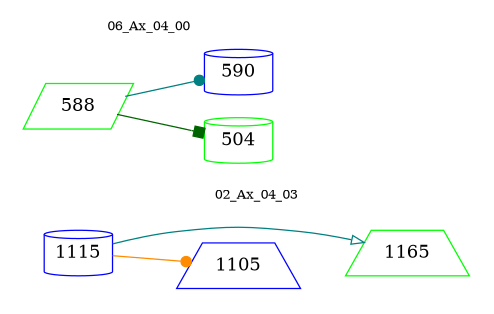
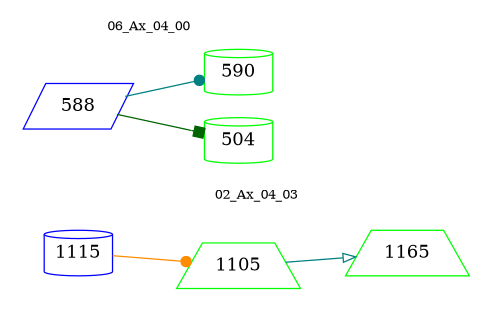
node "590": color blue -> green
node "588": color green -> blue
edge "1115" -> "1165": now "1105" -> "1165"
node "1105": color blue -> green
